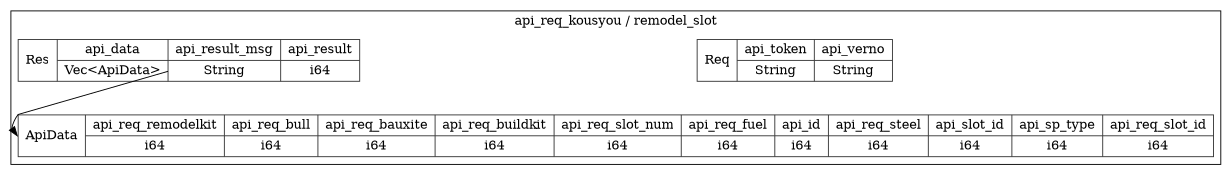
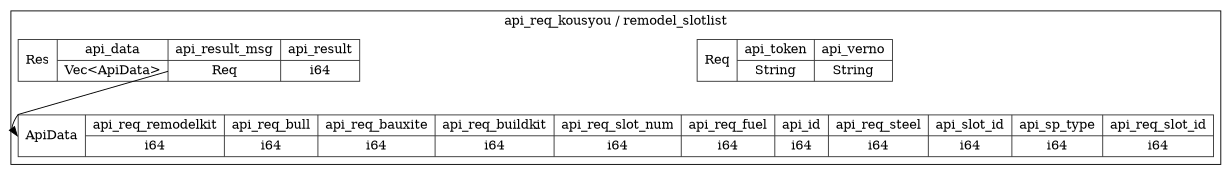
cluster "api_req_kousyou / remodel_slot": label "api_req_kousyou / remodel_slot" -> "api_req_kousyou / remodel_slotlist"
node "Res": text "String" -> "Req"
